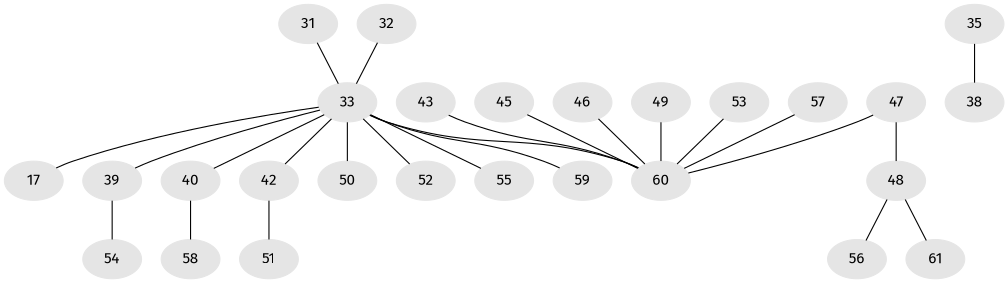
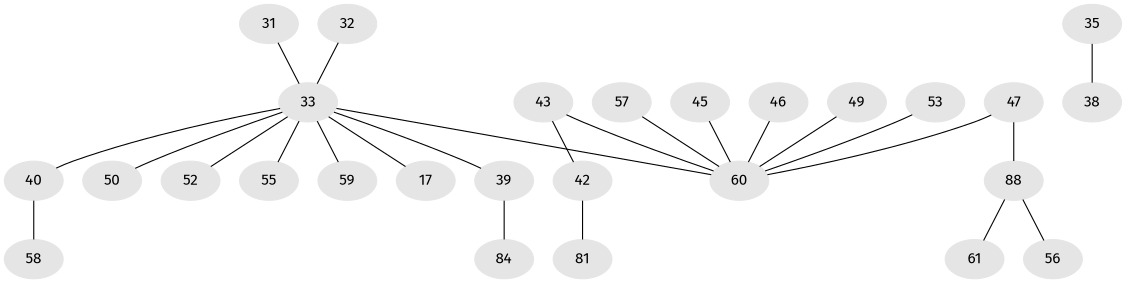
edge "33" -- "42": now "43" -- "42"
node "48": label "48" -> "88"
node "54": label "54" -> "84"
node "51": label "51" -> "81"
